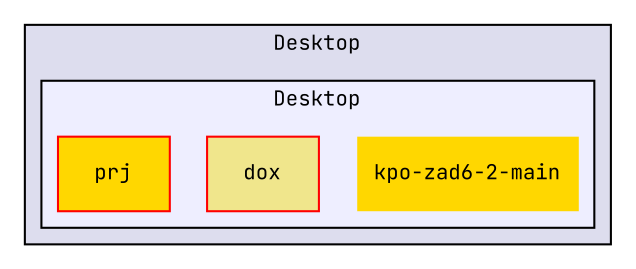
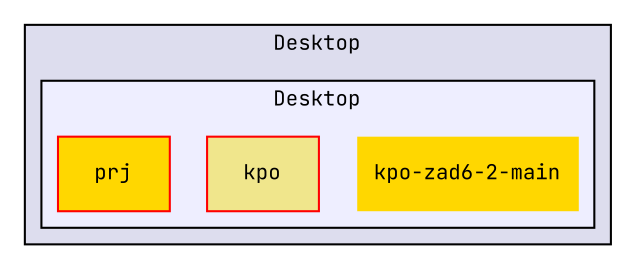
node "dox": label "dox" -> "kpo"
